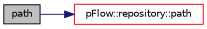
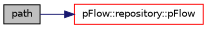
node "pFlow::repository::path": label "pFlow::repository::path" -> "pFlow::repository::pFlow"
